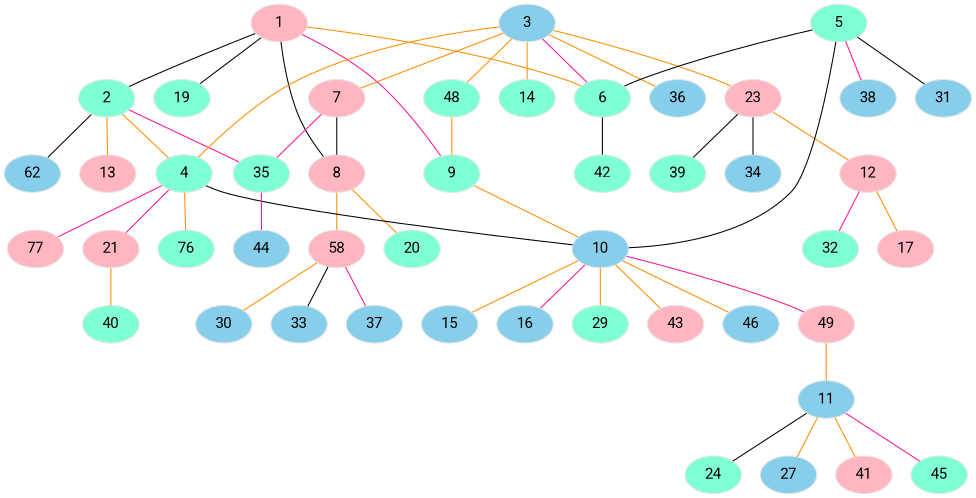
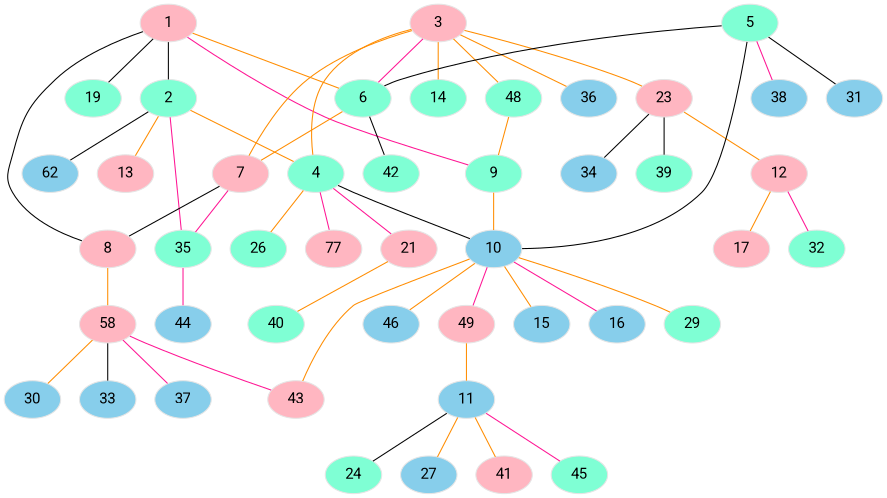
node "3": fillcolor skyblue -> lightpink
edge "6" -- "7": added
node "76": label "76" -> "26"
node "20": removed
edge "58" -- "43": added
